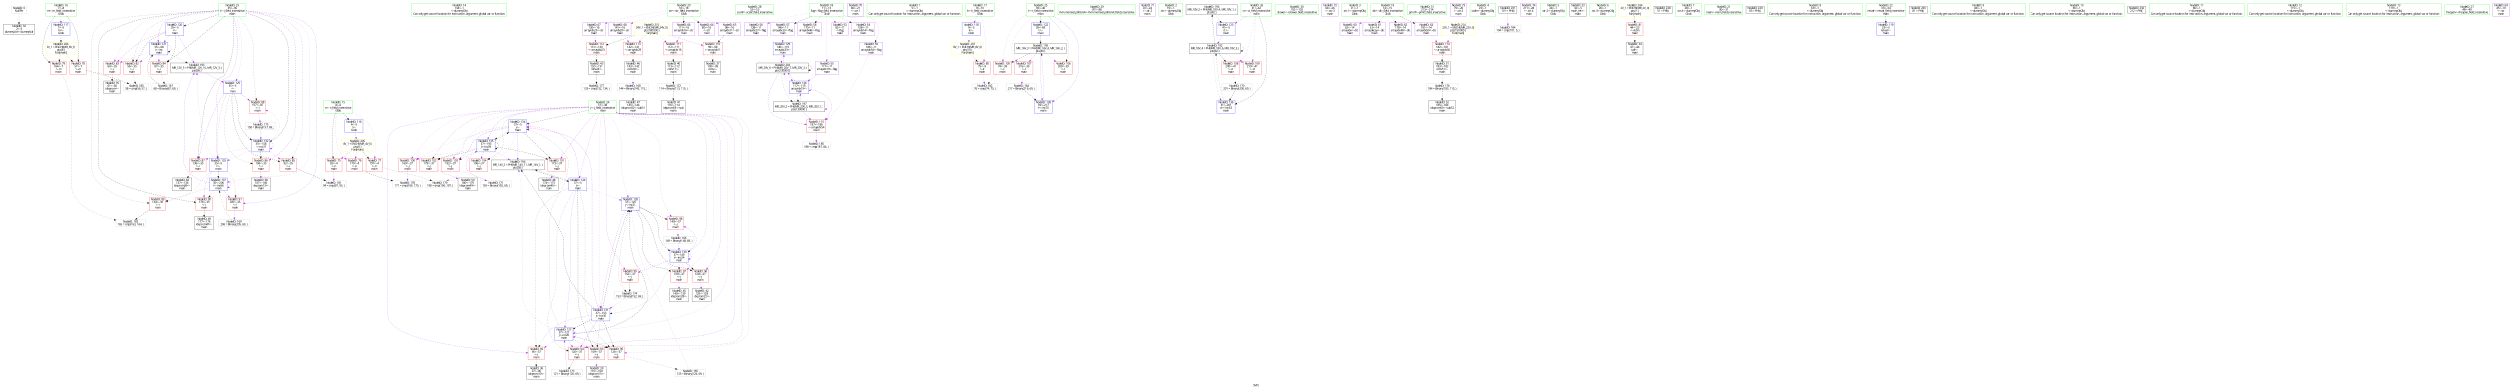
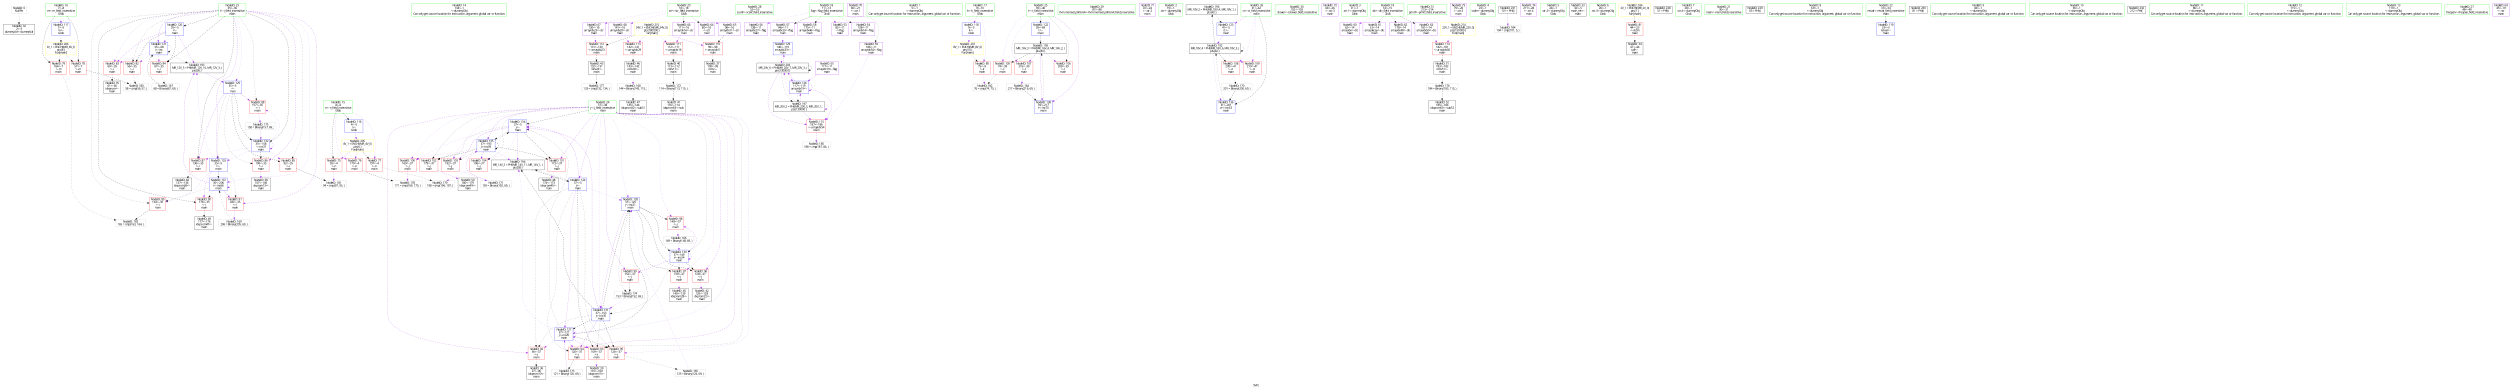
edge "NodeID: 18" -> "NodeID: 55": removed
